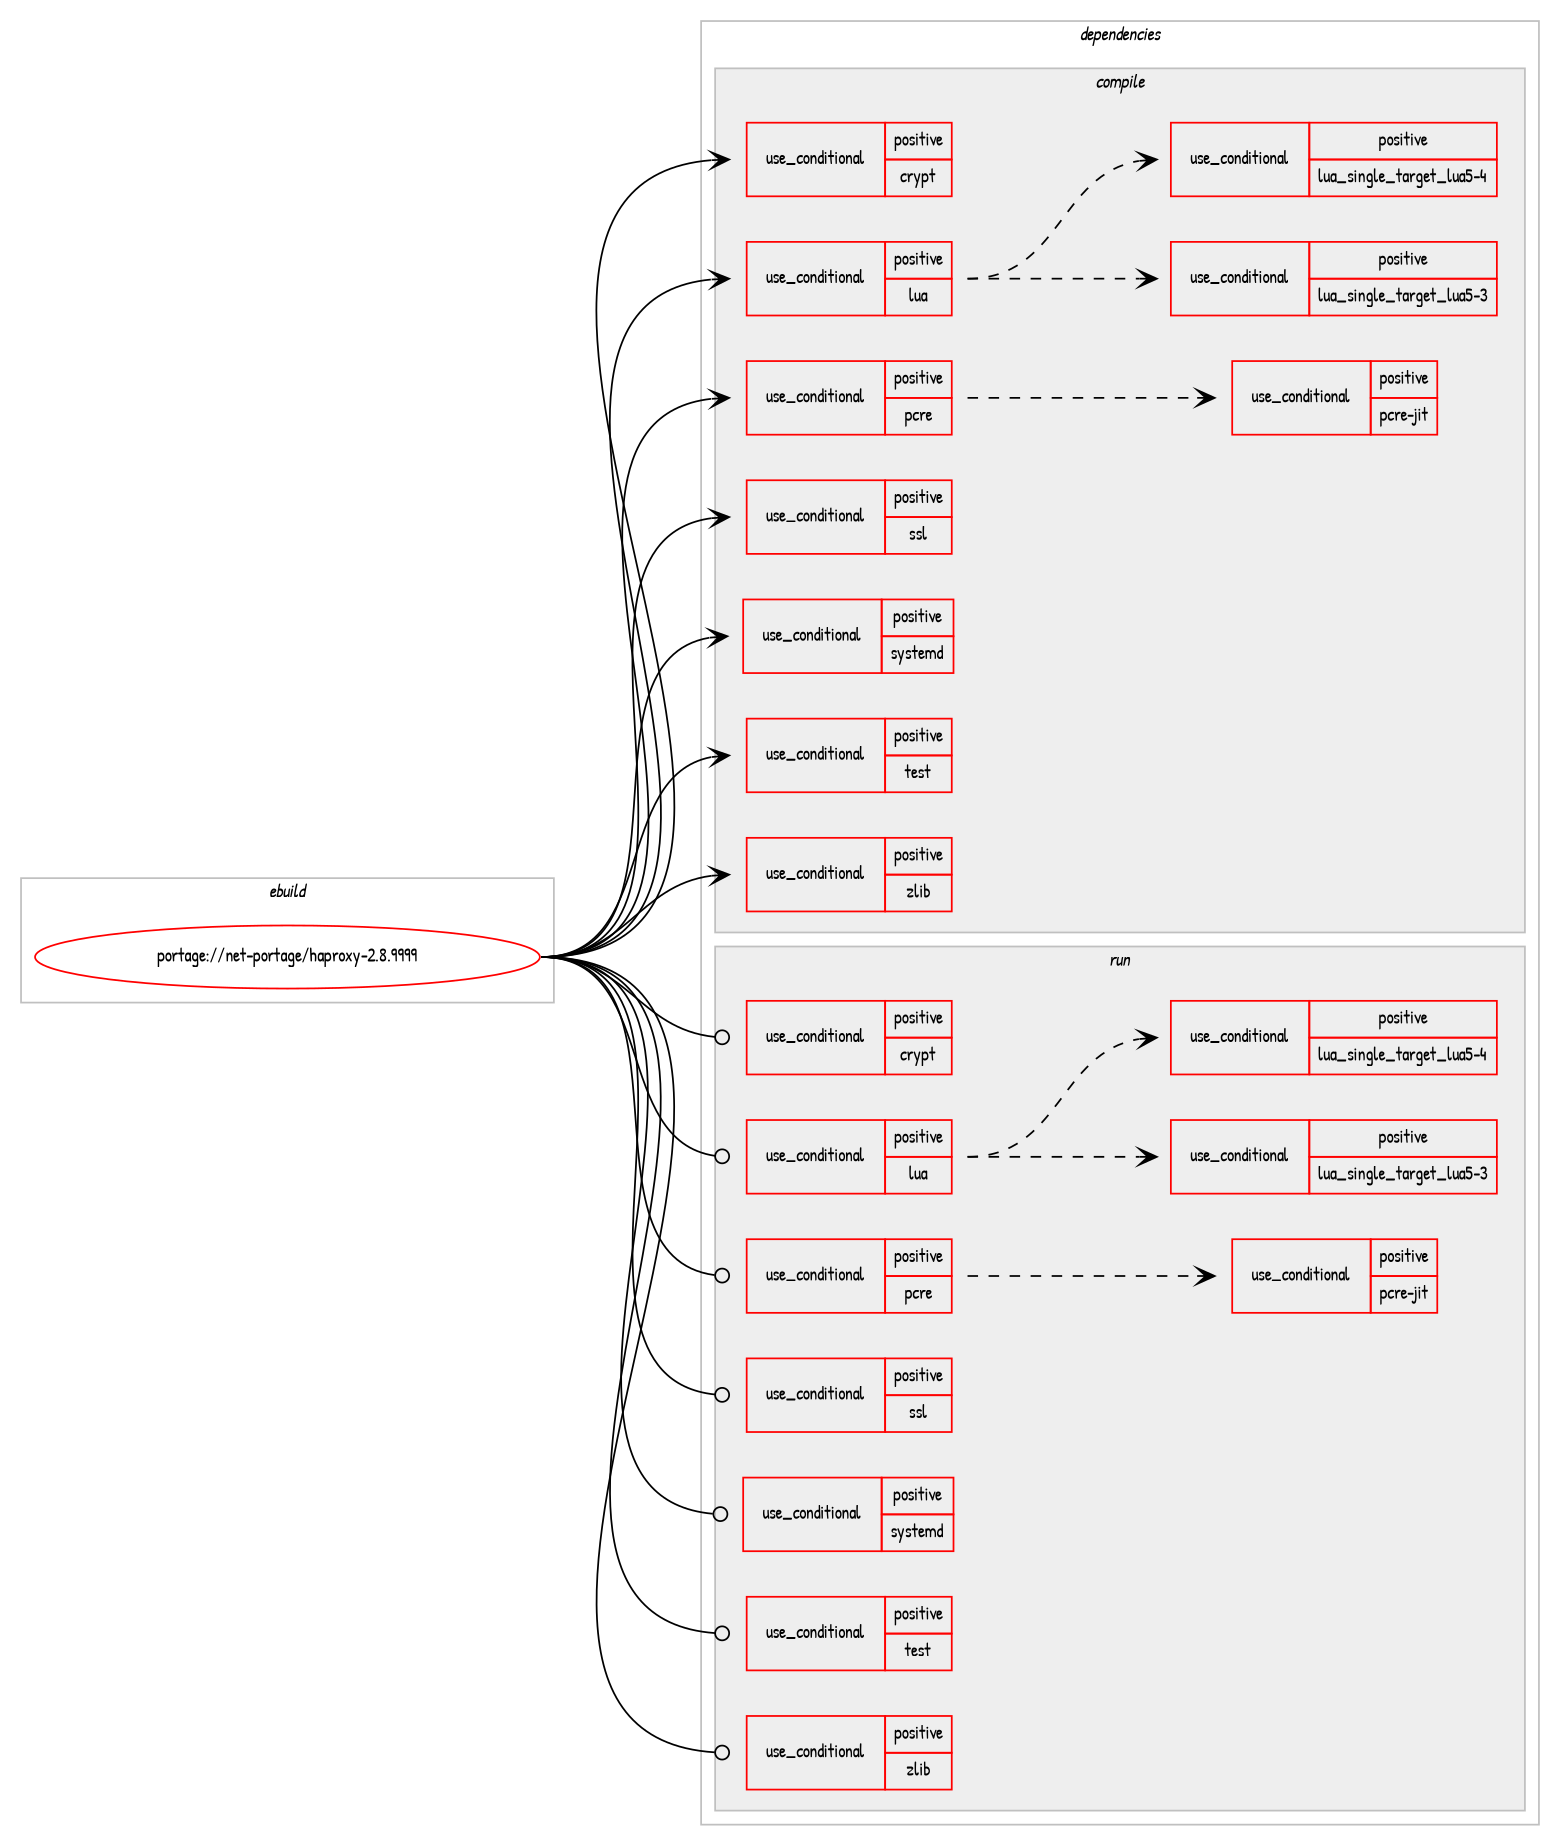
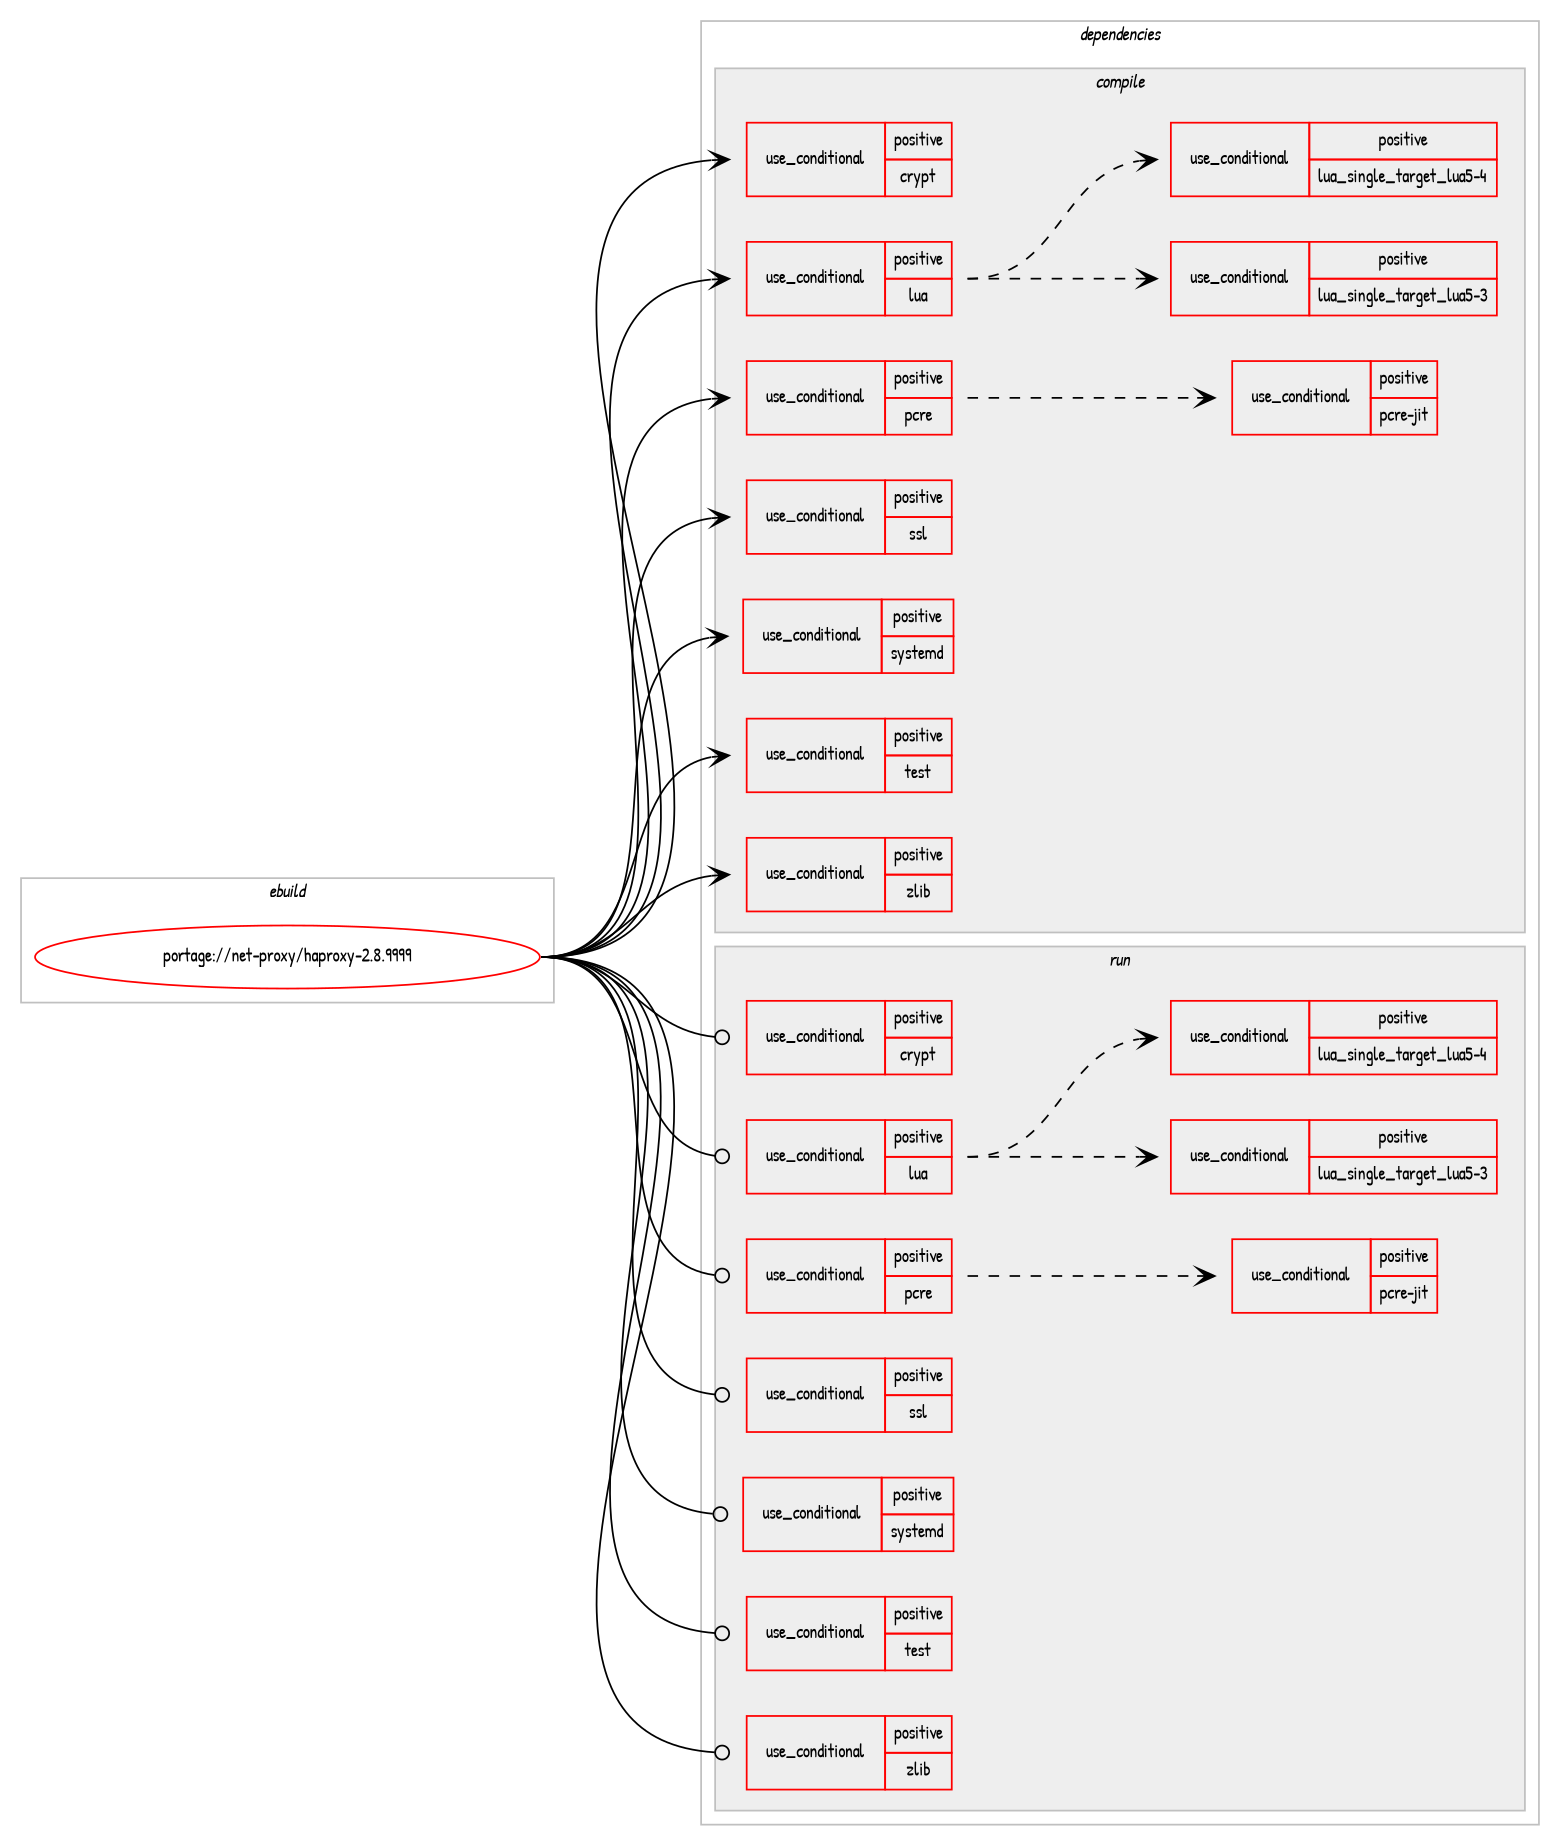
node "portage://net-portage/haproxy-2.8.9999": label "portage://net-portage/haproxy-2.8.9999" -> "portage://net-proxy/haproxy-2.8.9999"
